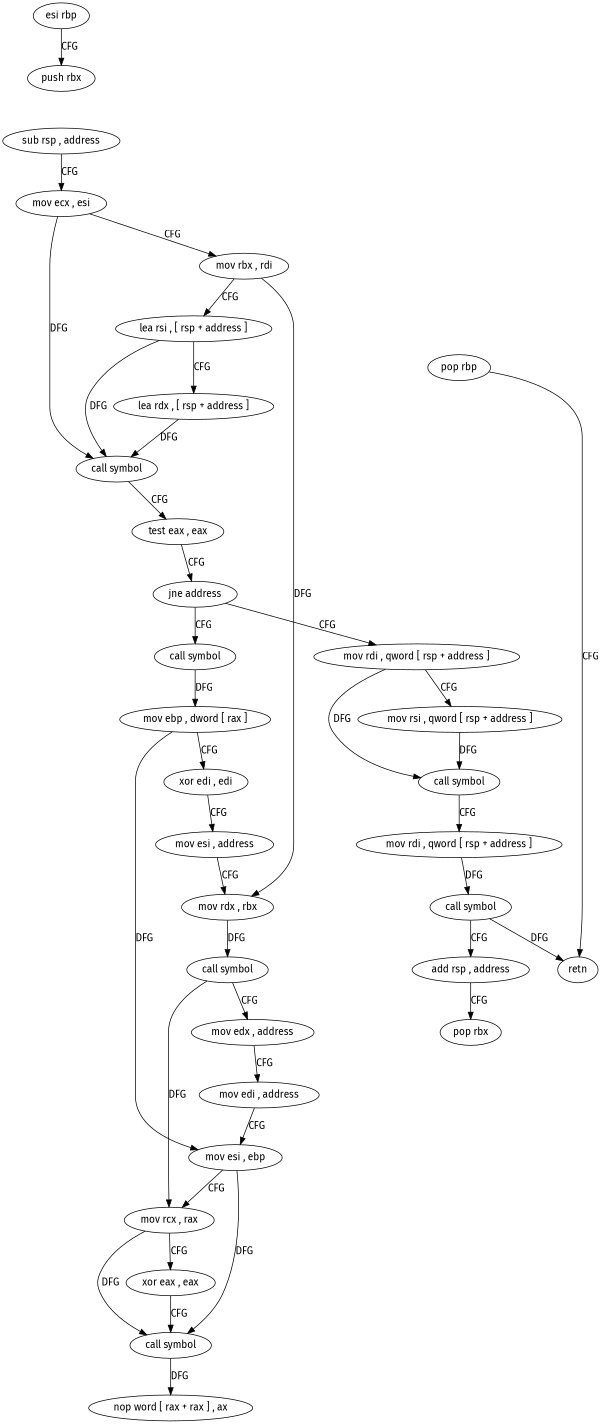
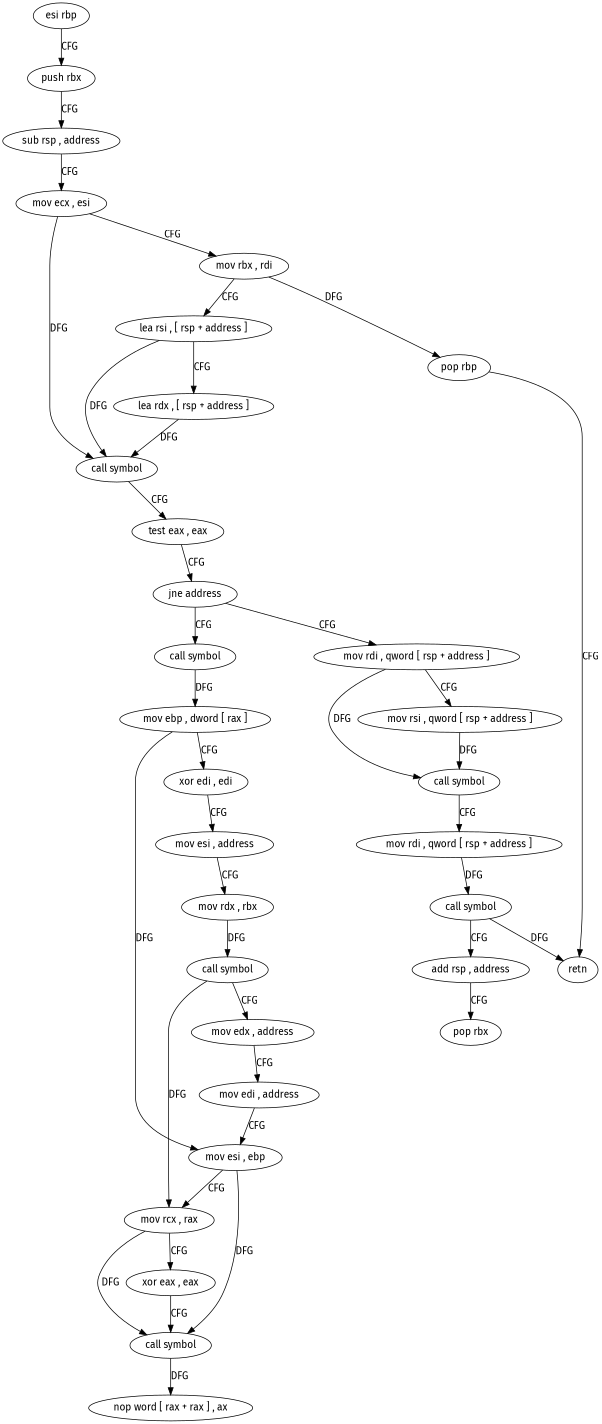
edge "push rbx" -> "sub rsp , address": added, label "CFG"
edge "mov rbx , rdi" -> "mov rdx , rbx": now "mov rbx , rdi" -> "pop rbp"
